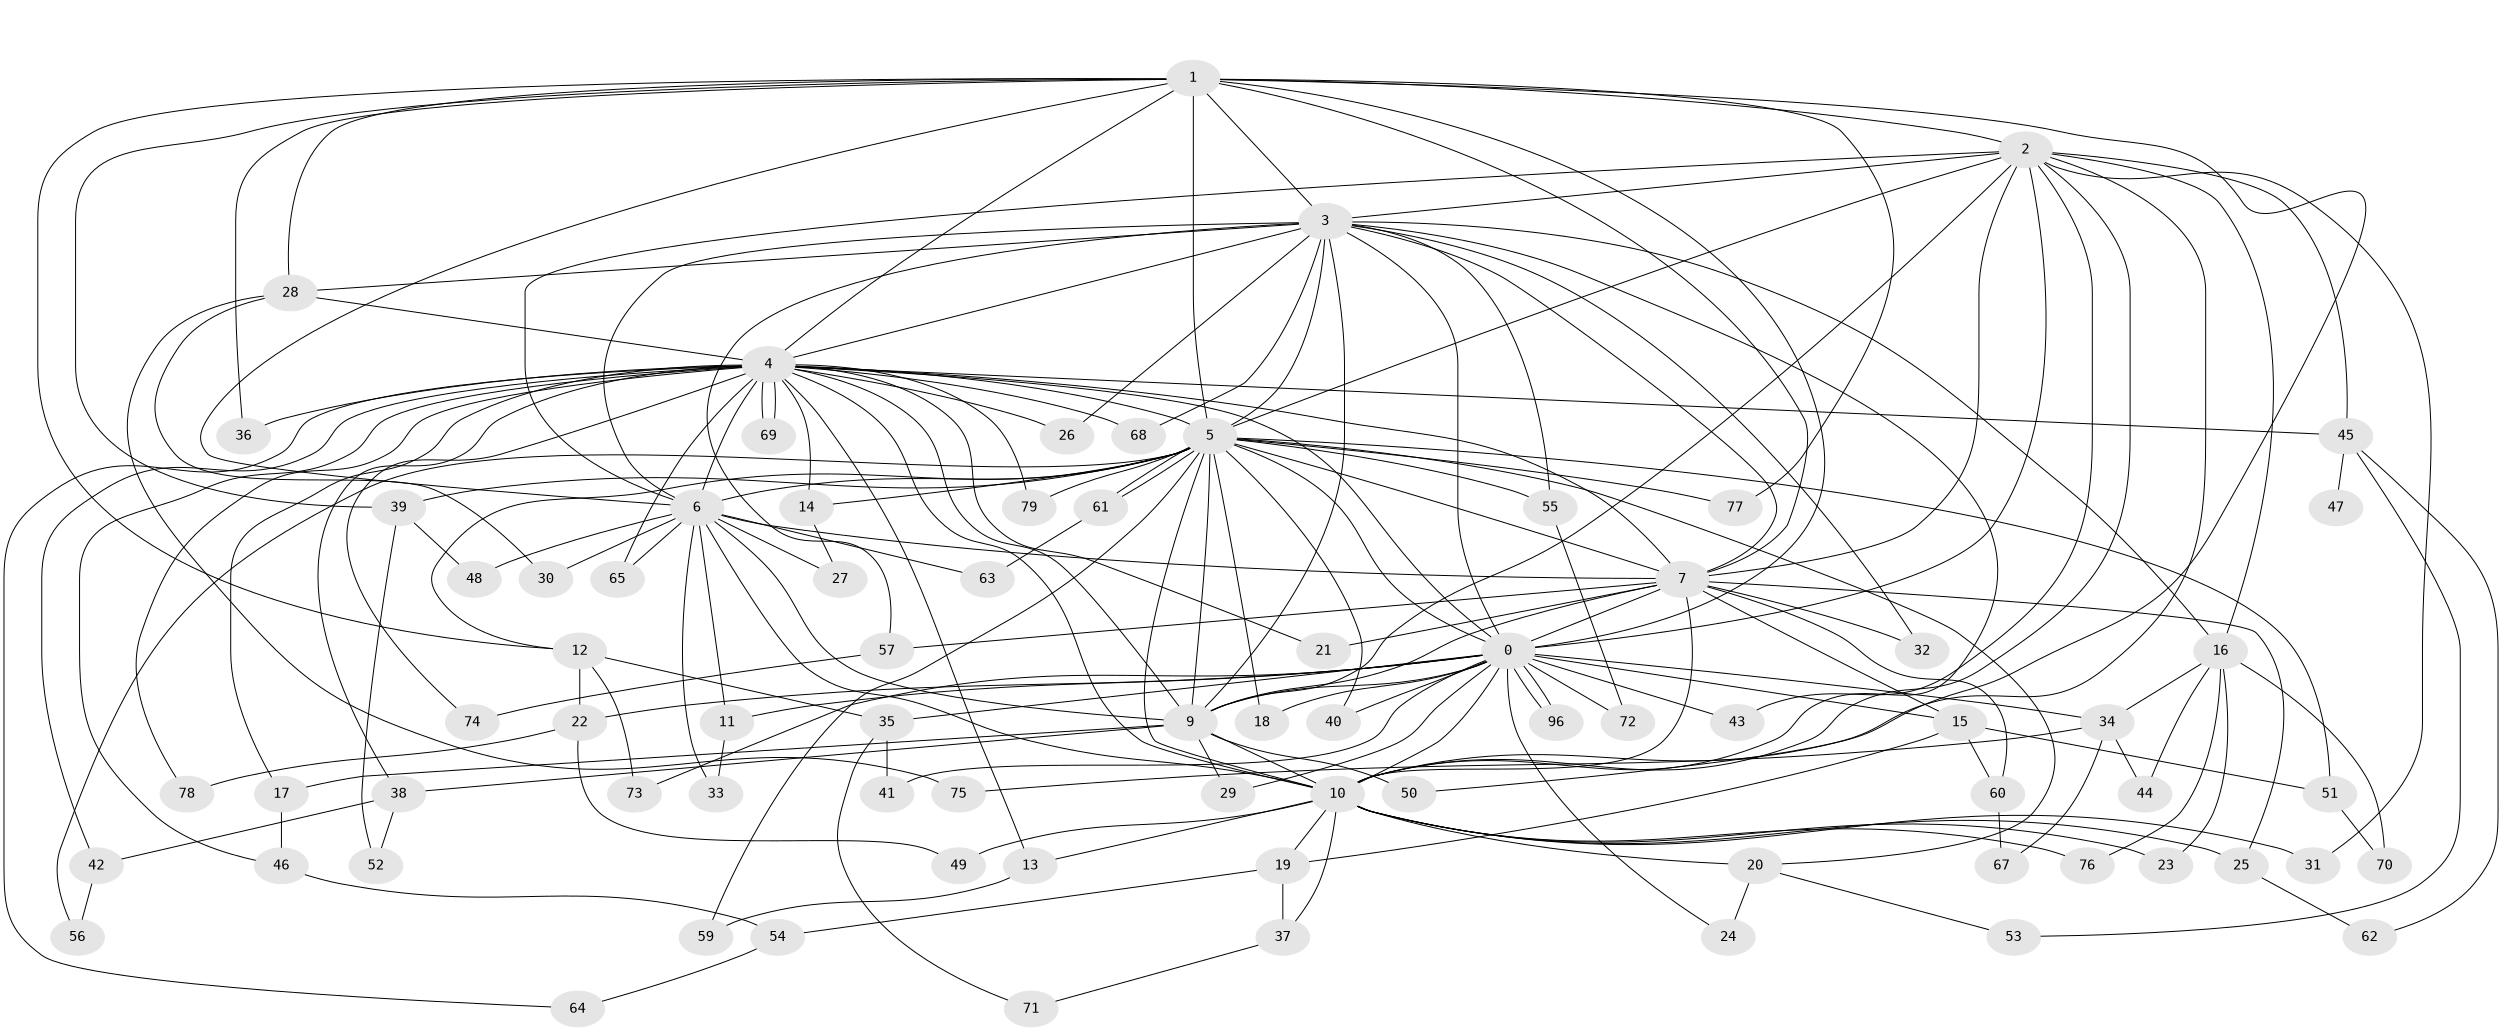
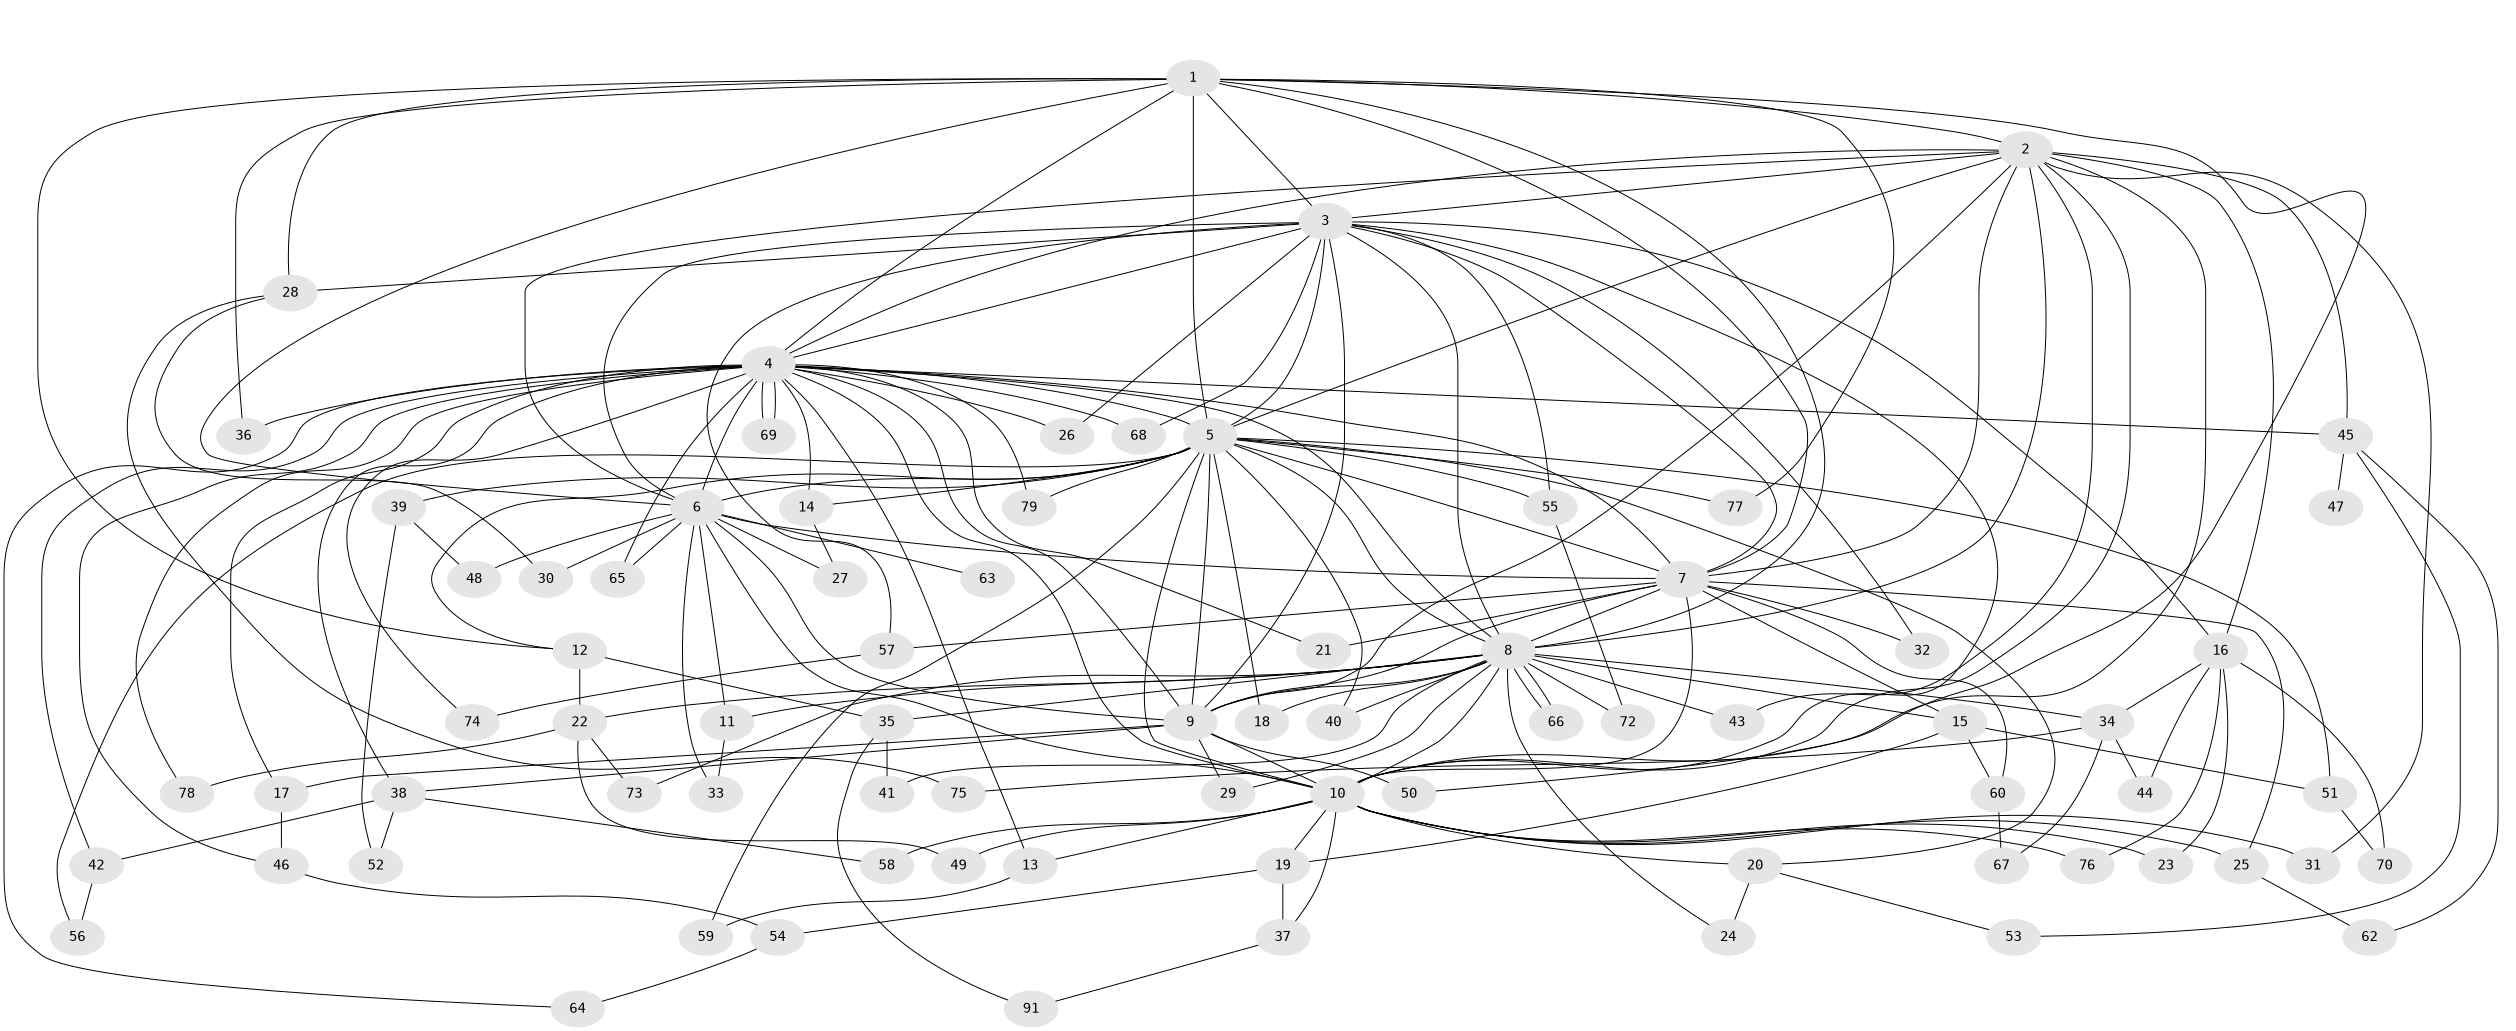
edge "1" -- "39": removed
edge "28" -- "4": now "2" -- "4"
node "61": removed
node "0": label "0" -> "8"
edge "12" -- "73": now "22" -- "73"
node "96": label "96" -> "66"
node "58": added
node "71": label "71" -> "91"
